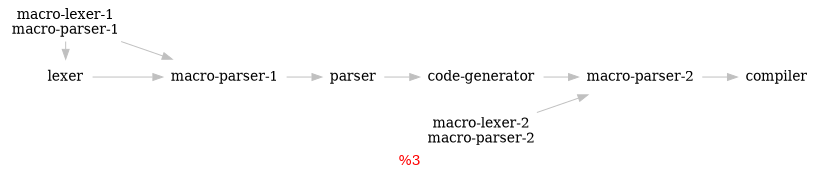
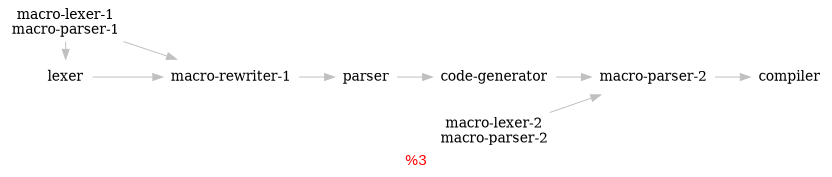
node "macro-parser-1": label "macro-parser-1" -> "macro-rewriter-1"
